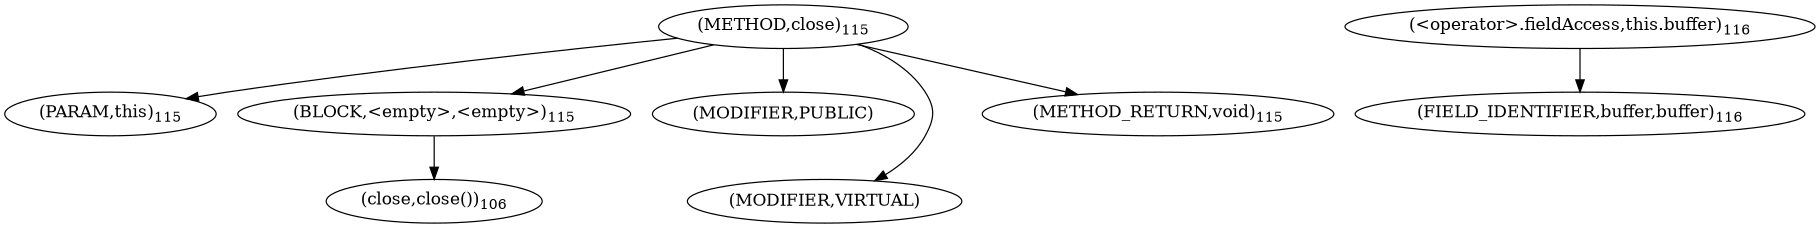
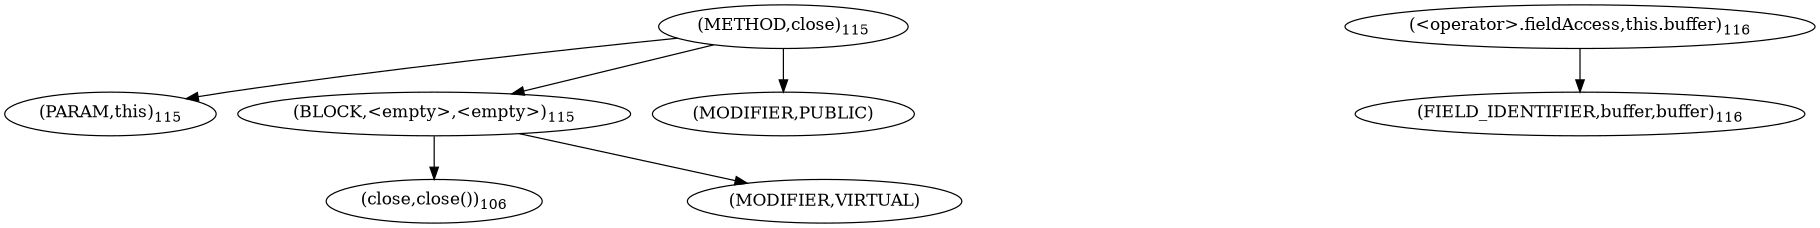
edge "(METHOD,close)" -> "(MODIFIER,VIRTUAL)": now "(BLOCK,<empty>,<empty>)" -> "(MODIFIER,VIRTUAL)"
node "(METHOD_RETURN,void)": removed
